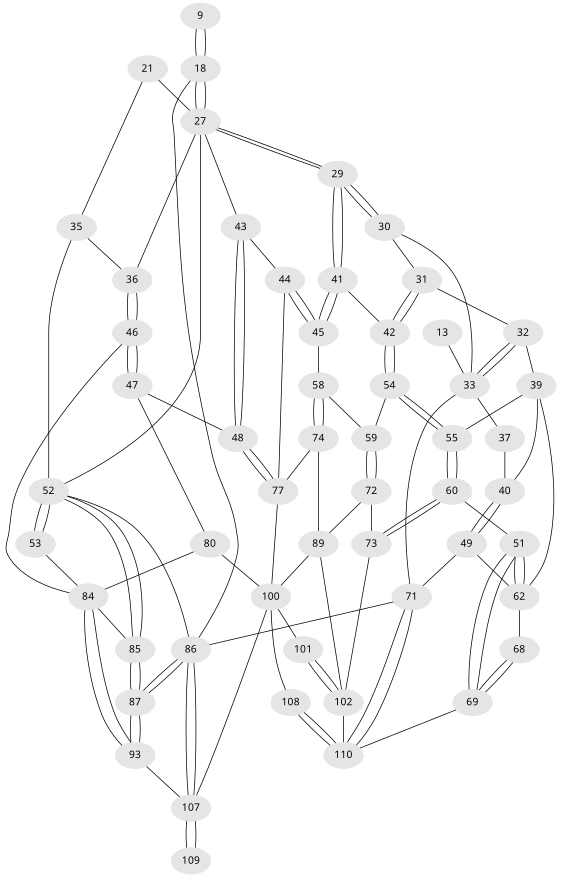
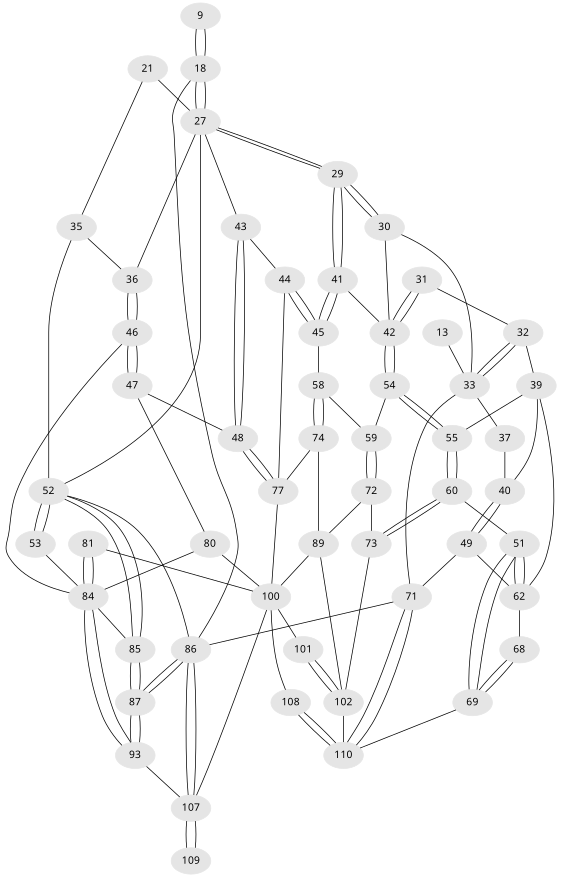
edge "30" -- "31": now "30" -- "42"
node "81": added
